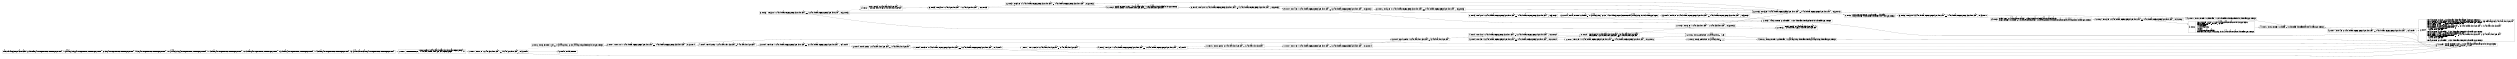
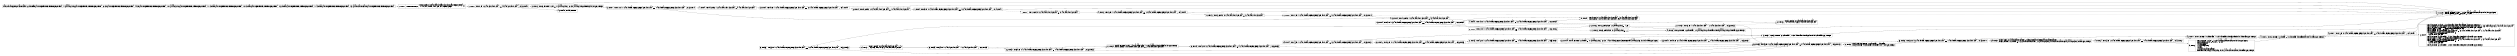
edge "20: 0x002d" -> "21: 0x0031": now "18: 0x0026" -> "21: 0x0031"
